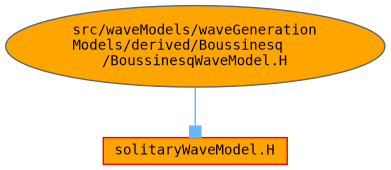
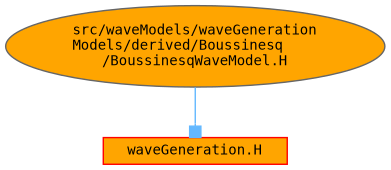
node "solitaryWaveModel.H": label "solitaryWaveModel.H" -> "waveGeneration.H"
